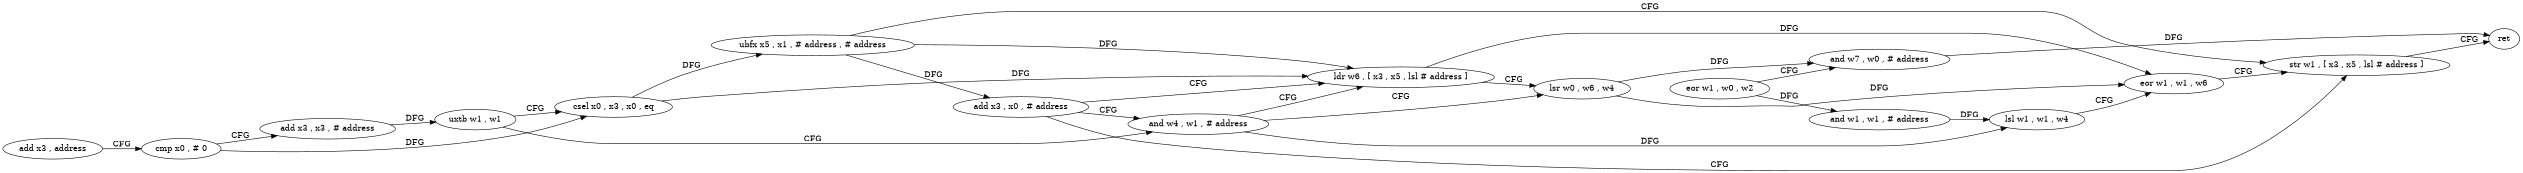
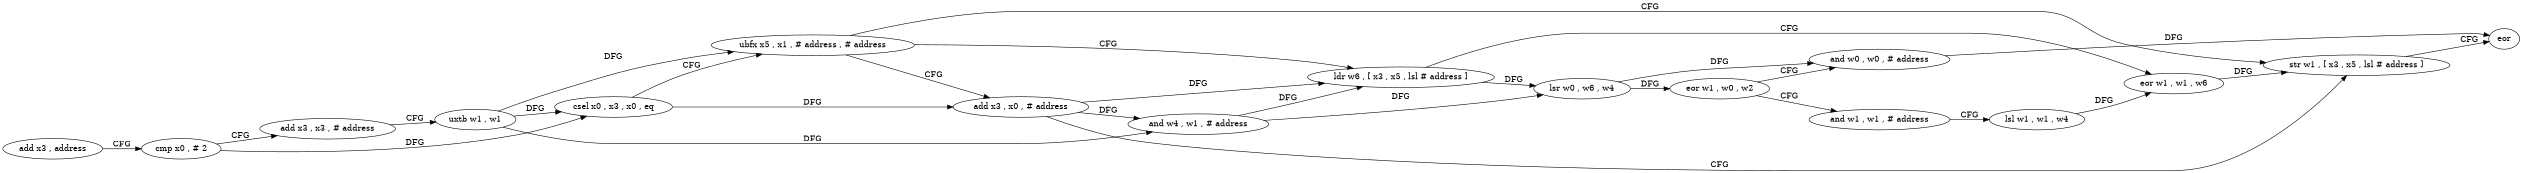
edge "ldr w6 , [ x3 , x5 , lsl # address ]" -> "eor w1 , w1 , w6": label "DFG" -> "CFG"
node "ret": label "ret" -> "eor"
edge "ubfx x5 , x1 , # address , # address" -> "ldr w6 , [ x3 , x5 , lsl # address ]": label "DFG" -> "CFG"
node "and w7 , w0 , # address": label "and w7 , w0 , # address" -> "and w0 , w0 , # address"
edge "csel x0 , x3 , x0 , eq" -> "ubfx x5 , x1 , # address , # address": label "DFG" -> "CFG"
edge "eor w1 , w1 , w6" -> "str w1 , [ x3 , x5 , lsl # address ]": label "CFG" -> "DFG"
edge "uxtb w1 , w1" -> "ubfx x5 , x1 , # address , # address": added, label "DFG"
edge "ubfx x5 , x1 , # address , # address" -> "add x3 , x0 , # address": label "DFG" -> "CFG"
edge "ldr w6 , [ x3 , x5 , lsl # address ]" -> "lsr w0 , w6 , w4": label "CFG" -> "DFG"
edge "csel x0 , x3 , x0 , eq" -> "ldr w6 , [ x3 , x5 , lsl # address ]": now "csel x0 , x3 , x0 , eq" -> "add x3 , x0 , # address"
edge "add x3 , x0 , # address" -> "ldr w6 , [ x3 , x5 , lsl # address ]": label "CFG" -> "DFG"
edge "eor w1 , w0 , w2" -> "and w1 , w1 , # address": label "DFG" -> "CFG"
edge "and w4 , w1 , # address" -> "lsr w0 , w6 , w4": label "CFG" -> "DFG"
edge "and w4 , w1 , # address" -> "ldr w6 , [ x3 , x5 , lsl # address ]": label "CFG" -> "DFG"
edge "lsr w0 , w6 , w4" -> "eor w1 , w1 , w6": now "lsr w0 , w6 , w4" -> "eor w1 , w0 , w2"
edge "lsl w1 , w1 , w4" -> "eor w1 , w1 , w6": label "CFG" -> "DFG"
edge "uxtb w1 , w1" -> "csel x0 , x3 , x0 , eq": label "CFG" -> "DFG"
edge "add x3 , x0 , # address" -> "and w4 , w1 , # address": label "CFG" -> "DFG"
edge "and w1 , w1 , # address" -> "lsl w1 , w1 , w4": label "DFG" -> "CFG"
edge "add x3 , x3 , # address" -> "uxtb w1 , w1": label "DFG" -> "CFG"
edge "uxtb w1 , w1" -> "and w4 , w1 , # address": label "CFG" -> "DFG"
edge "and w4 , w1 , # address" -> "lsl w1 , w1 , w4": removed, label "DFG"
node "cmp x0 , # 0": label "cmp x0 , # 0" -> "cmp x0 , # 2"
